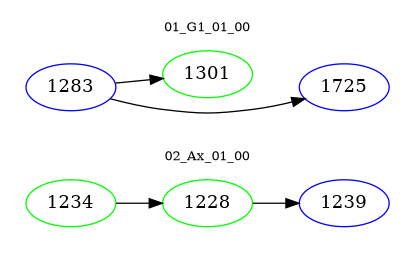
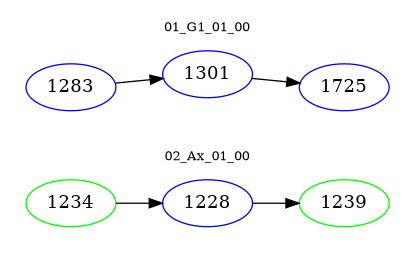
node "1301": color green -> blue
edge "1283" -> "1725": now "1301" -> "1725"
node "1228": color green -> blue
node "1239": color blue -> green
